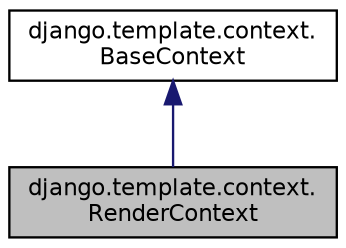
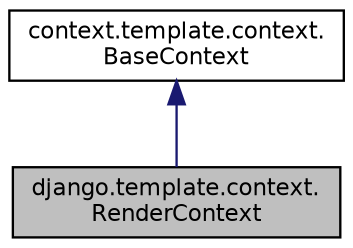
node "django.template.context. BaseContext": label "django.template.context. BaseContext" -> "context.template.context. BaseContext"
